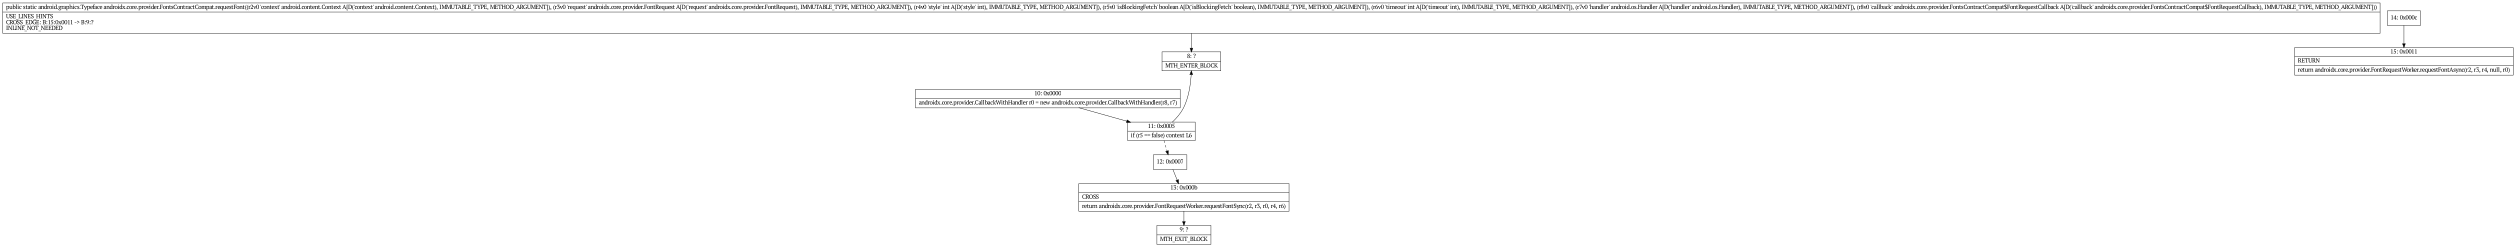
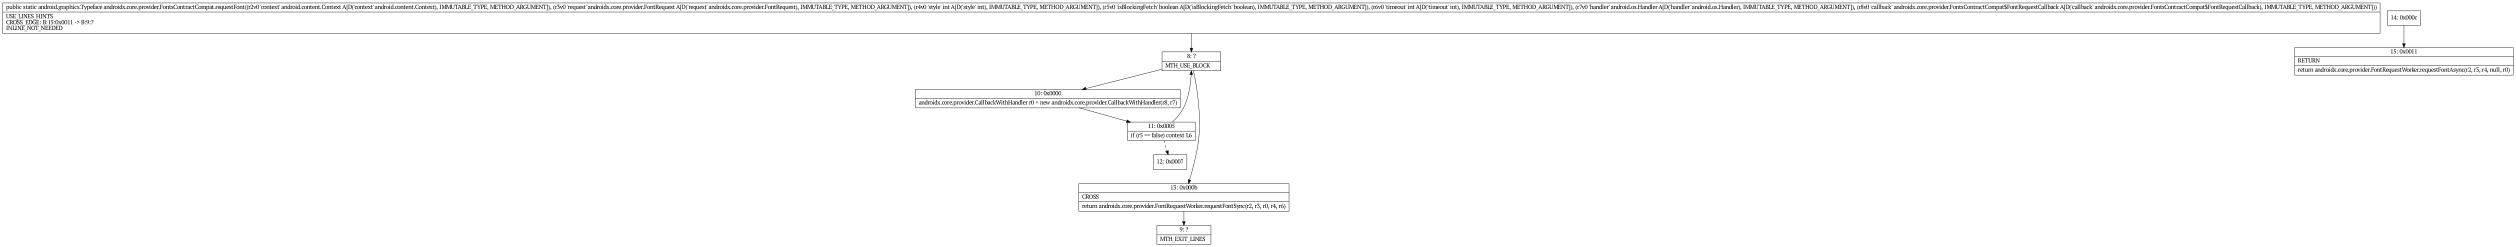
node "8: ?": text "MTH_ENTER_BLOCK" -> "MTH_USE_BLOCK"
edge "8: ?" -> "10: 0x0000": added
edge "12: 0x0007" -> "13: 0x000b": now "8: ?" -> "13: 0x000b"
node "9: ?": text "MTH_EXIT_BLOCK" -> "MTH_EXIT_LINES"
